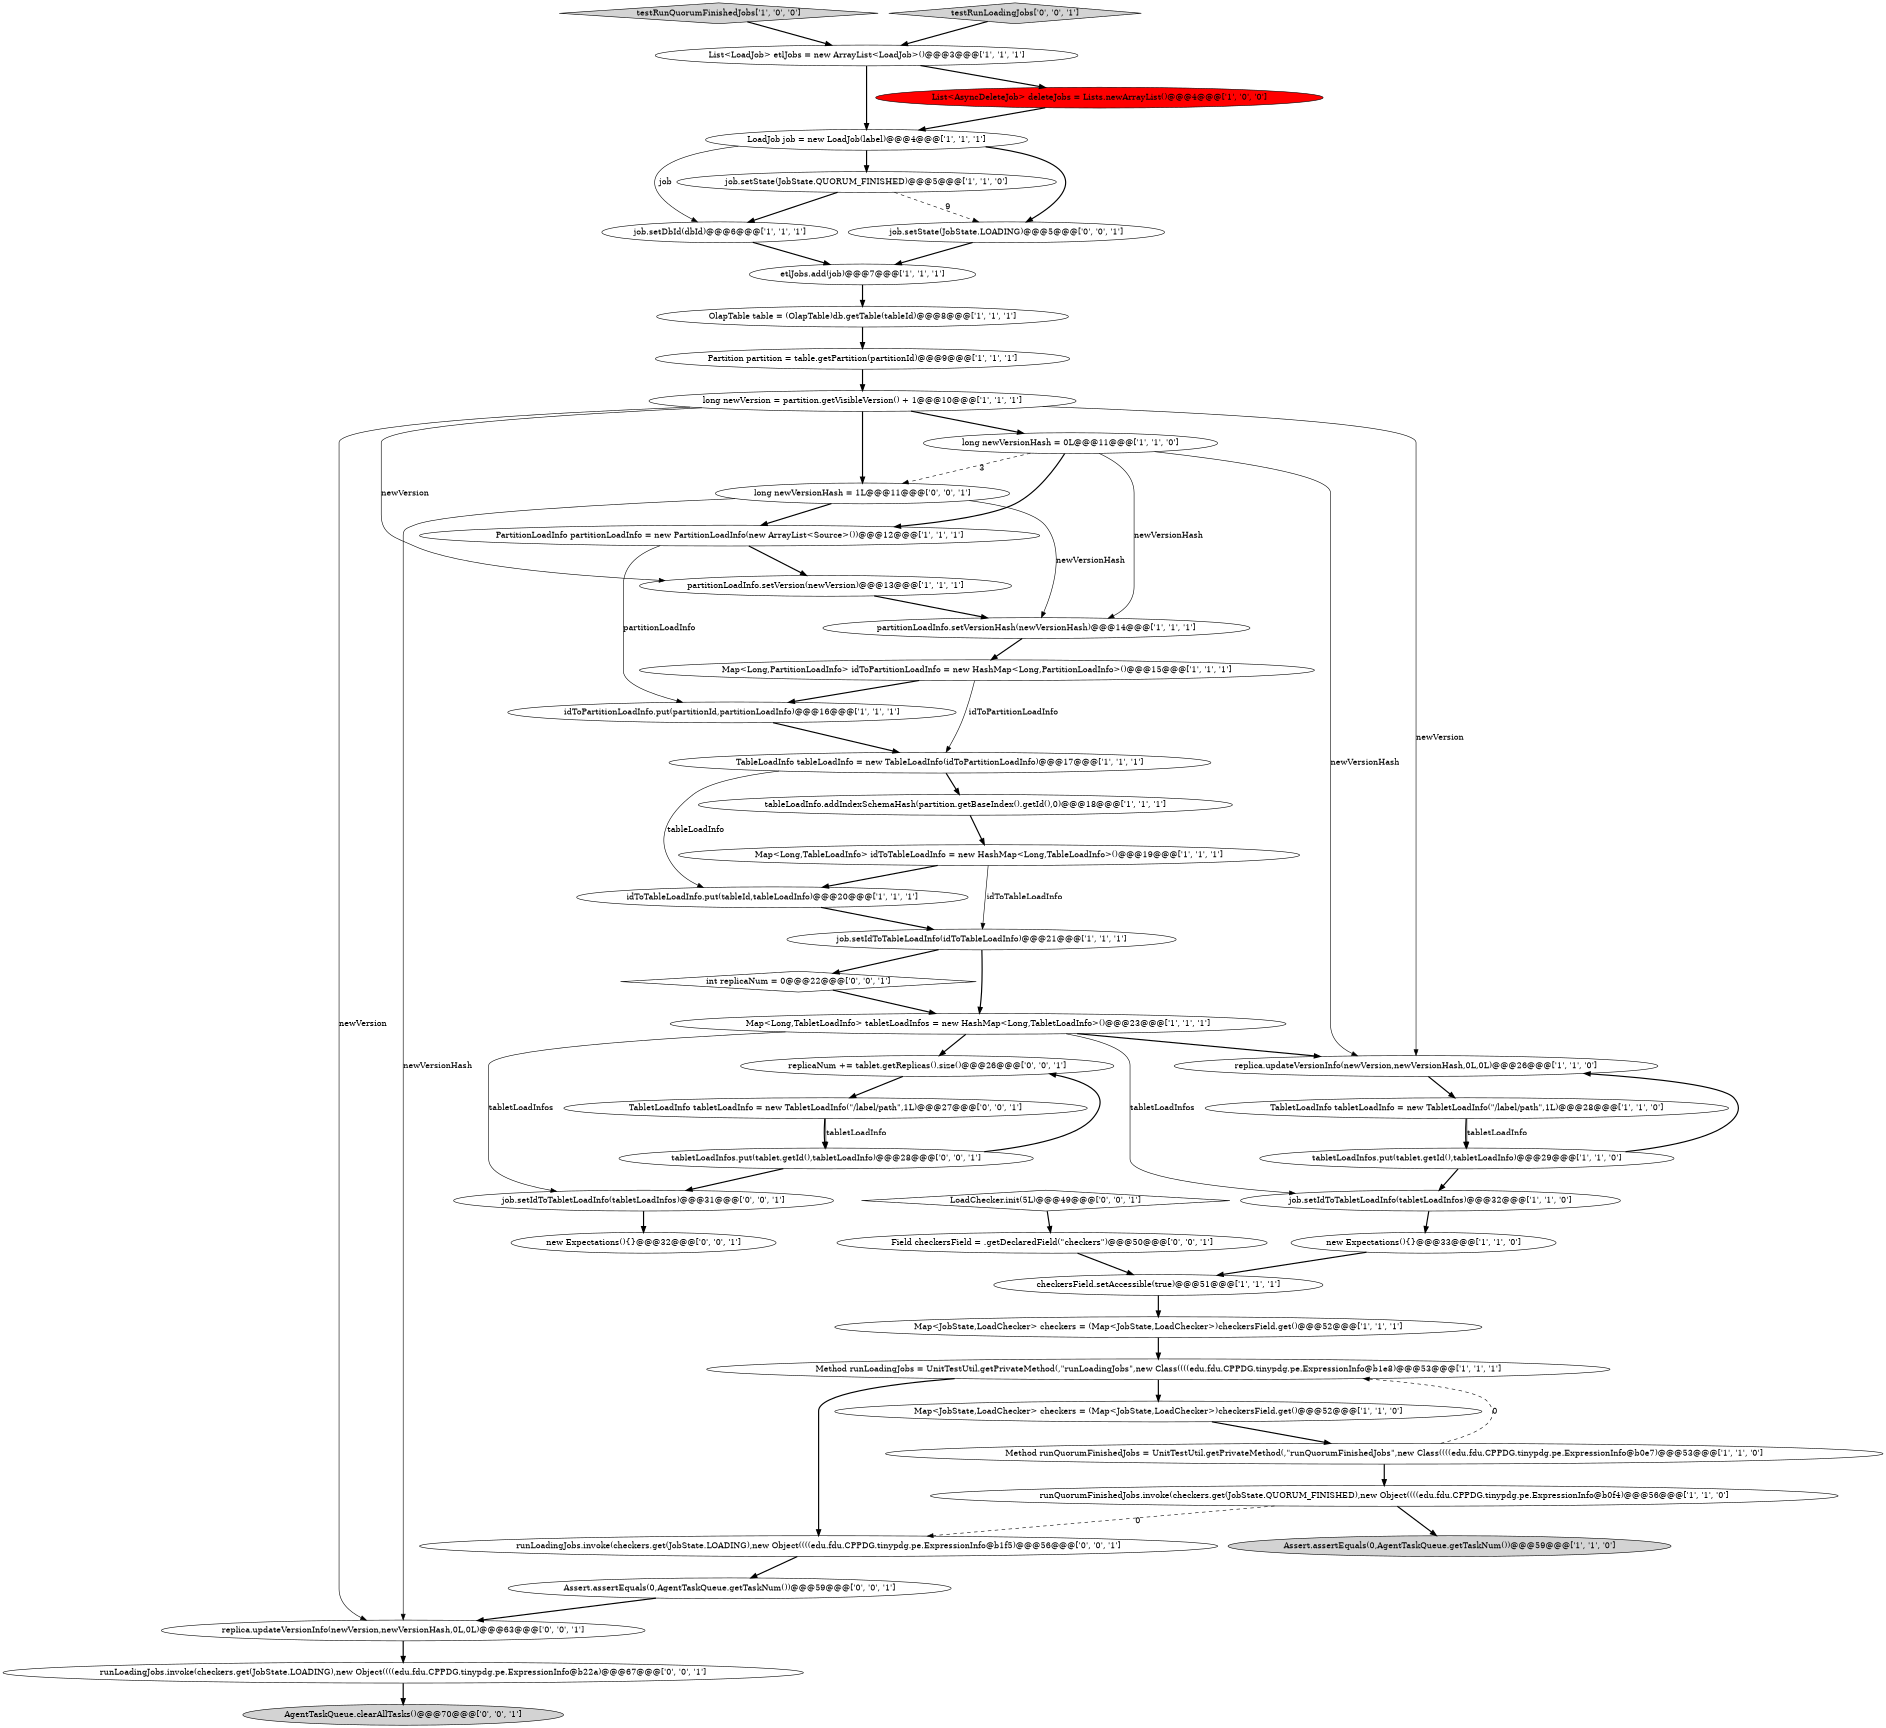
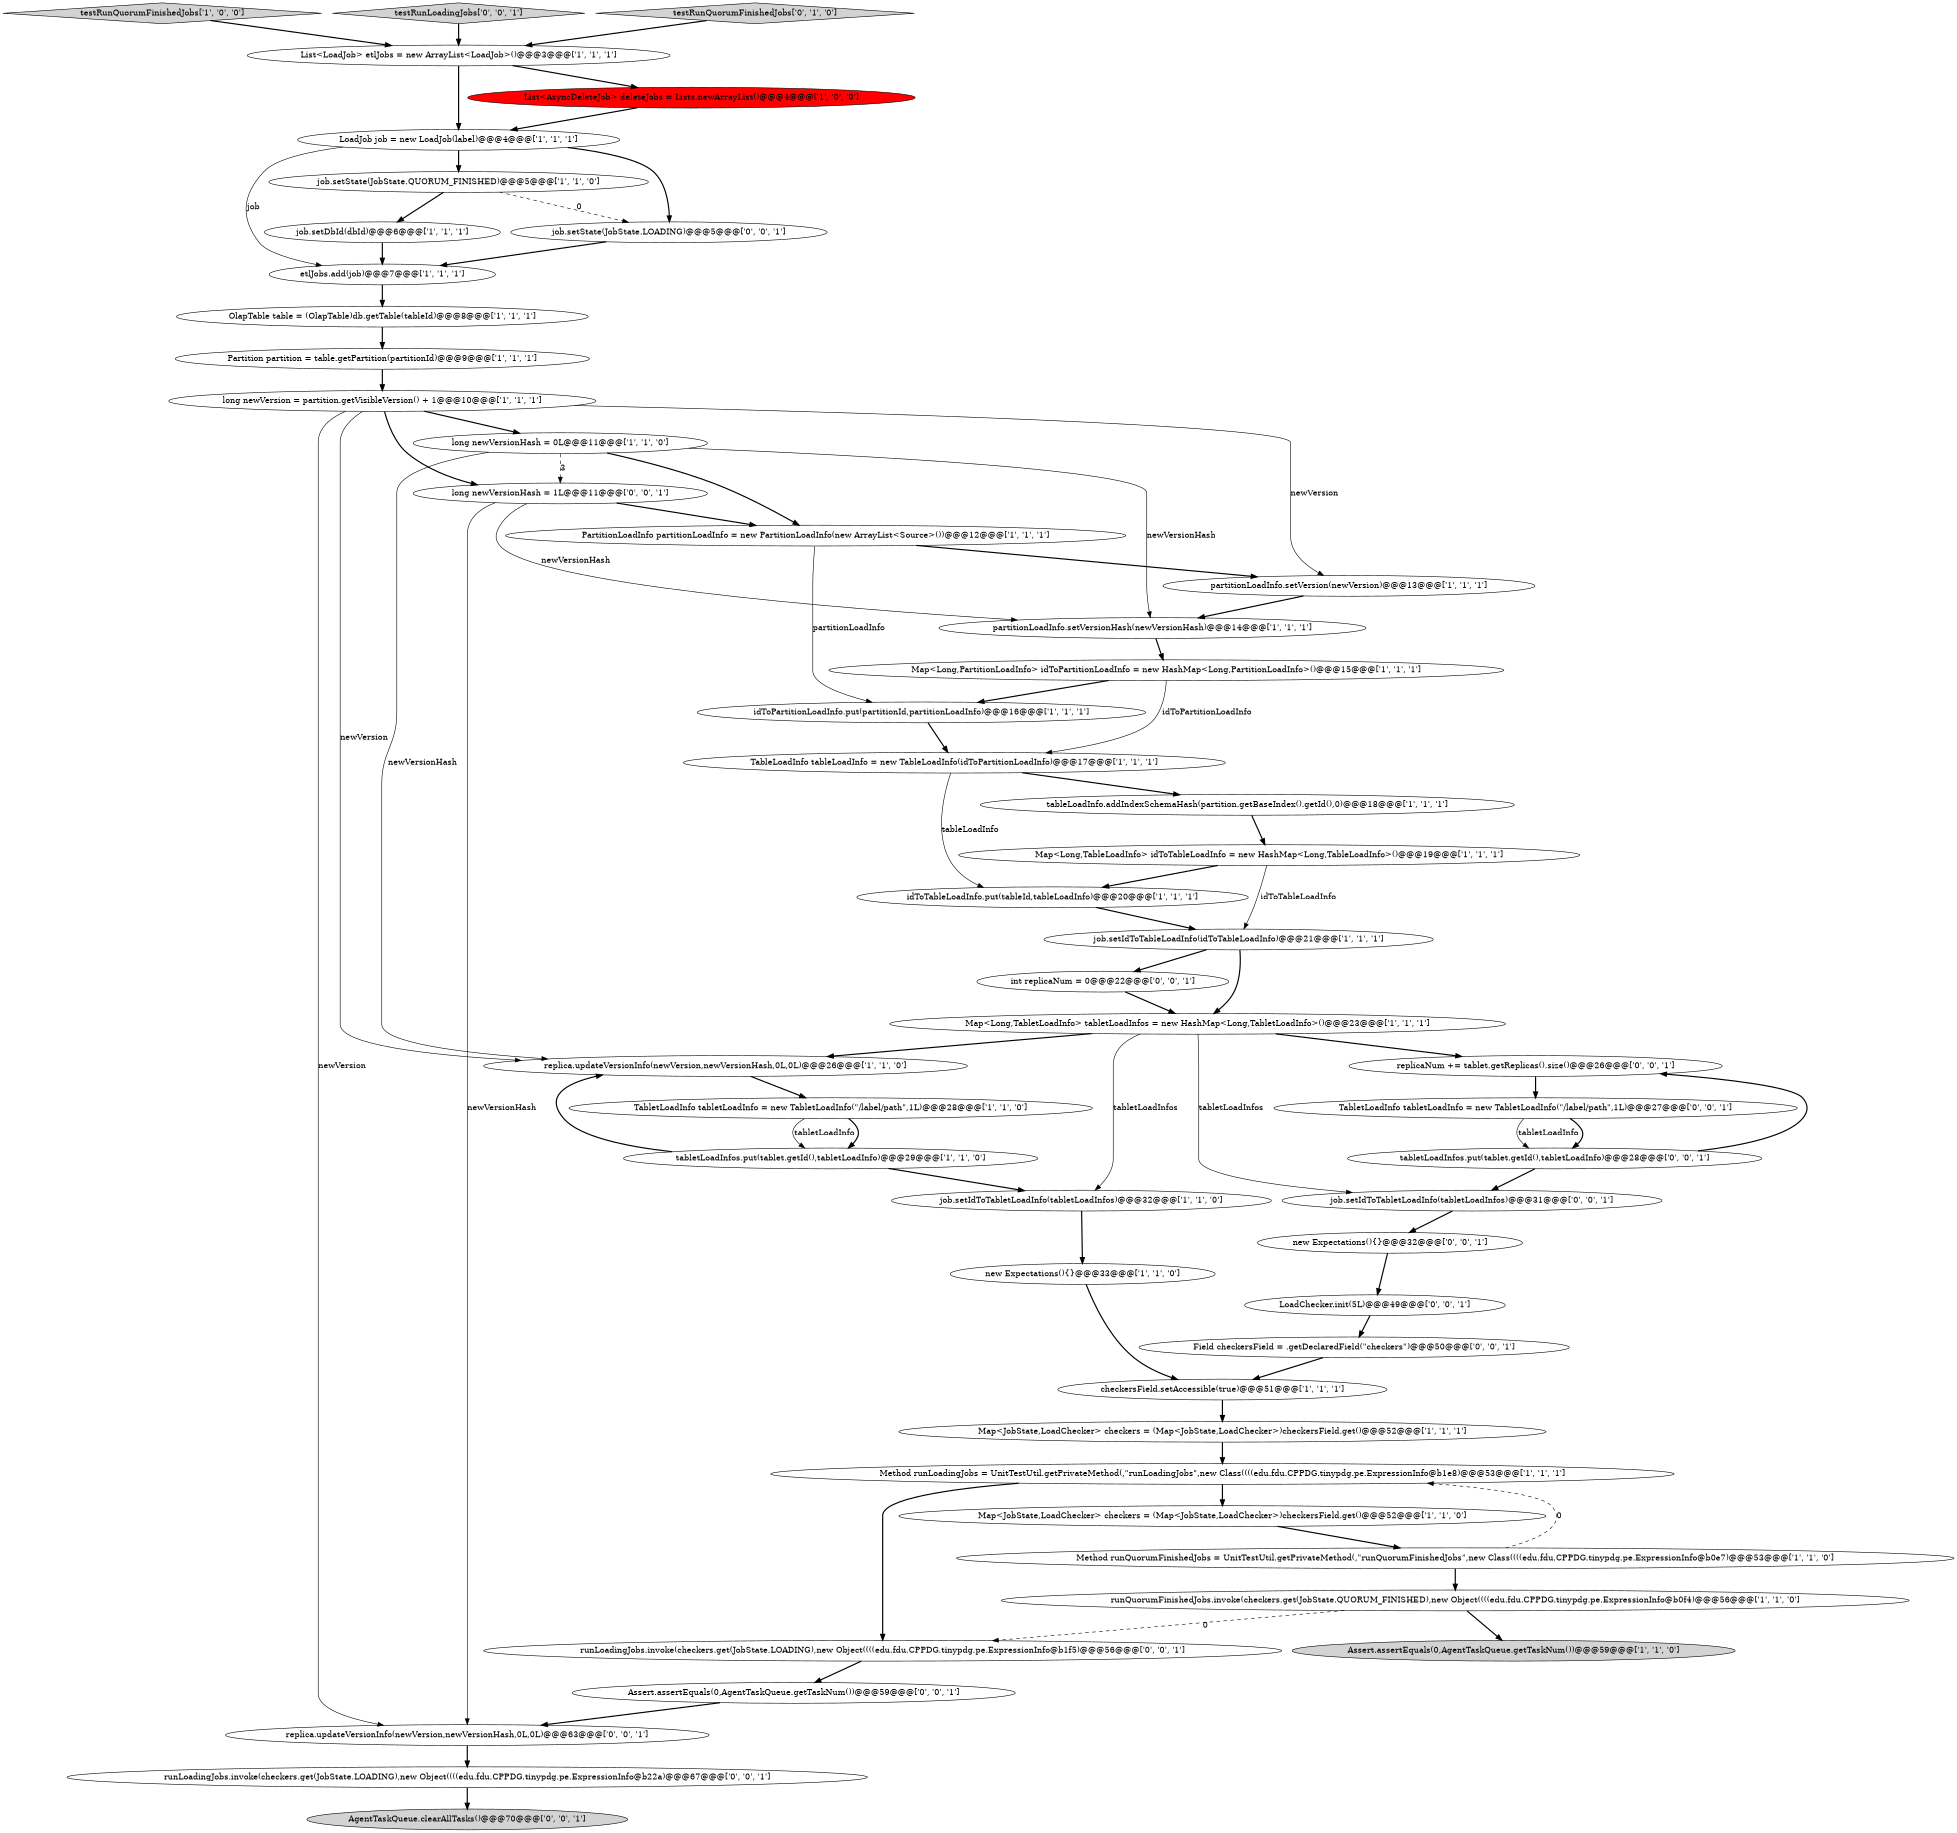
node "testRunQuorumFinishedJobs['0', '1', '0']": added
edge "LoadJob job = new LoadJob(label)@@@4@@@['1', '1', '1']" -> "job.setDbId(dbId)@@@6@@@['1', '1', '1']": now "LoadJob job = new LoadJob(label)@@@4@@@['1', '1', '1']" -> "etlJobs.add(job)@@@7@@@['1', '1', '1']"
edge "job.setState(JobState.QUORUM_FINISHED)@@@5@@@['1', '1', '0']" -> "job.setState(JobState.LOADING)@@@5@@@['0', '0', '1']": label "9" -> "0"
node "int replicaNum = 0@@@22@@@['0', '0', '1']": shape diamond -> ellipse
node "LoadChecker.init(5L)@@@49@@@['0', '0', '1']": shape diamond -> ellipse
edge "new Expectations(){}@@@32@@@['0', '0', '1']" -> "LoadChecker.init(5L)@@@49@@@['0', '0', '1']": added
